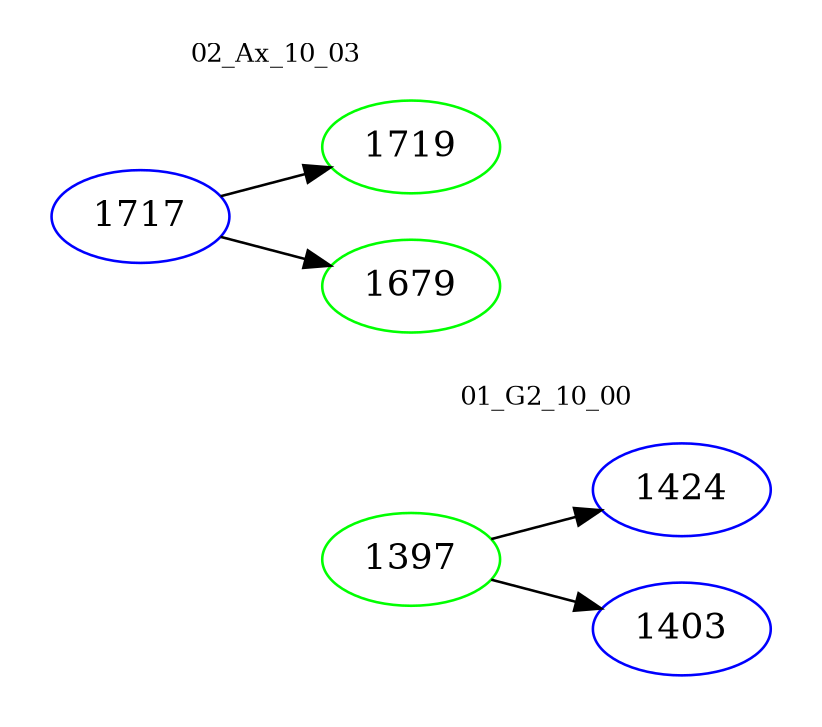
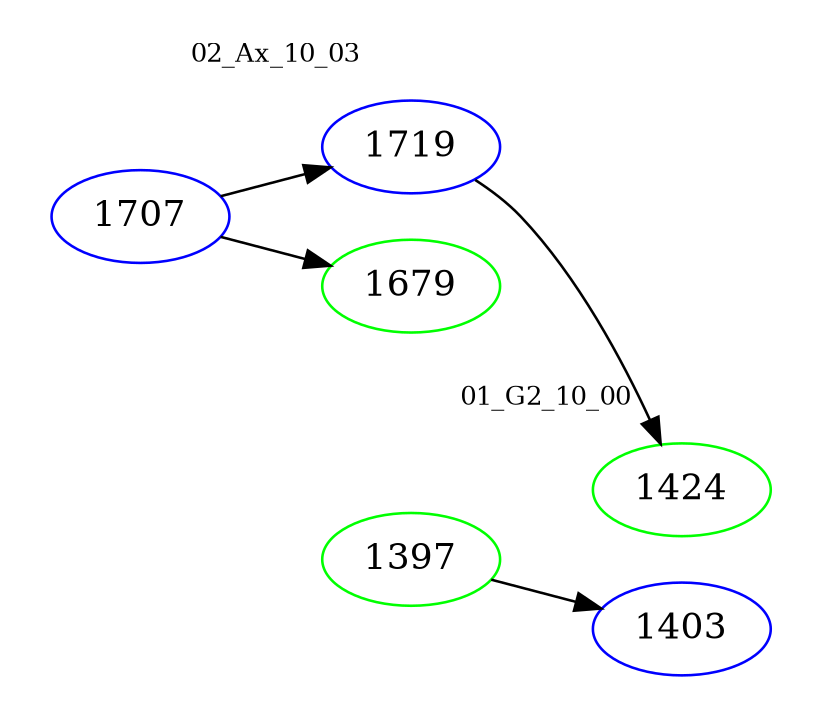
node "1719": color green -> blue
node "1717": label "1717" -> "1707"
node "1424": color blue -> green
edge "1397" -> "1424": now "1719" -> "1424"
